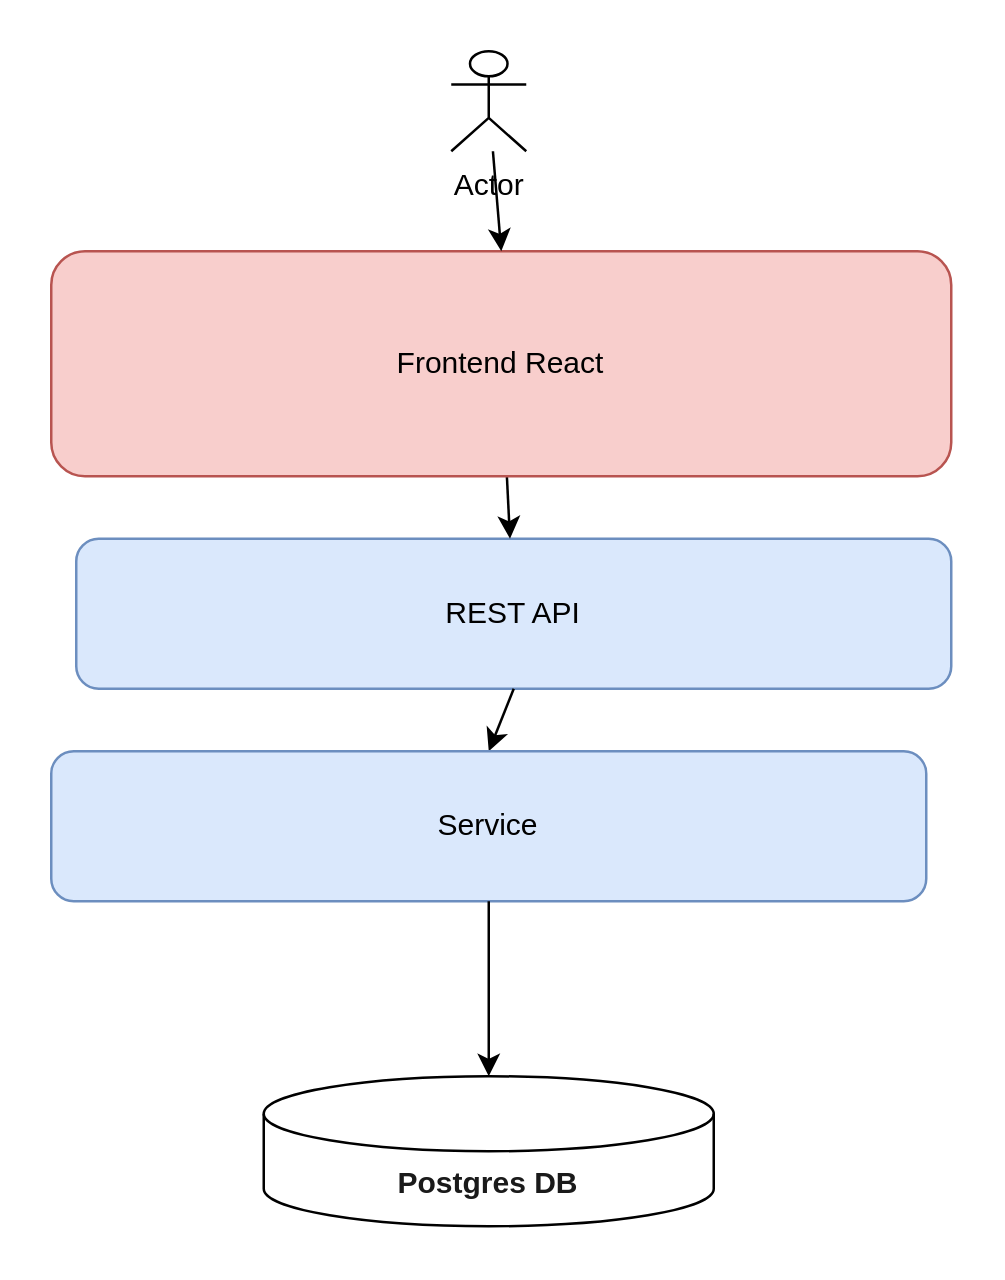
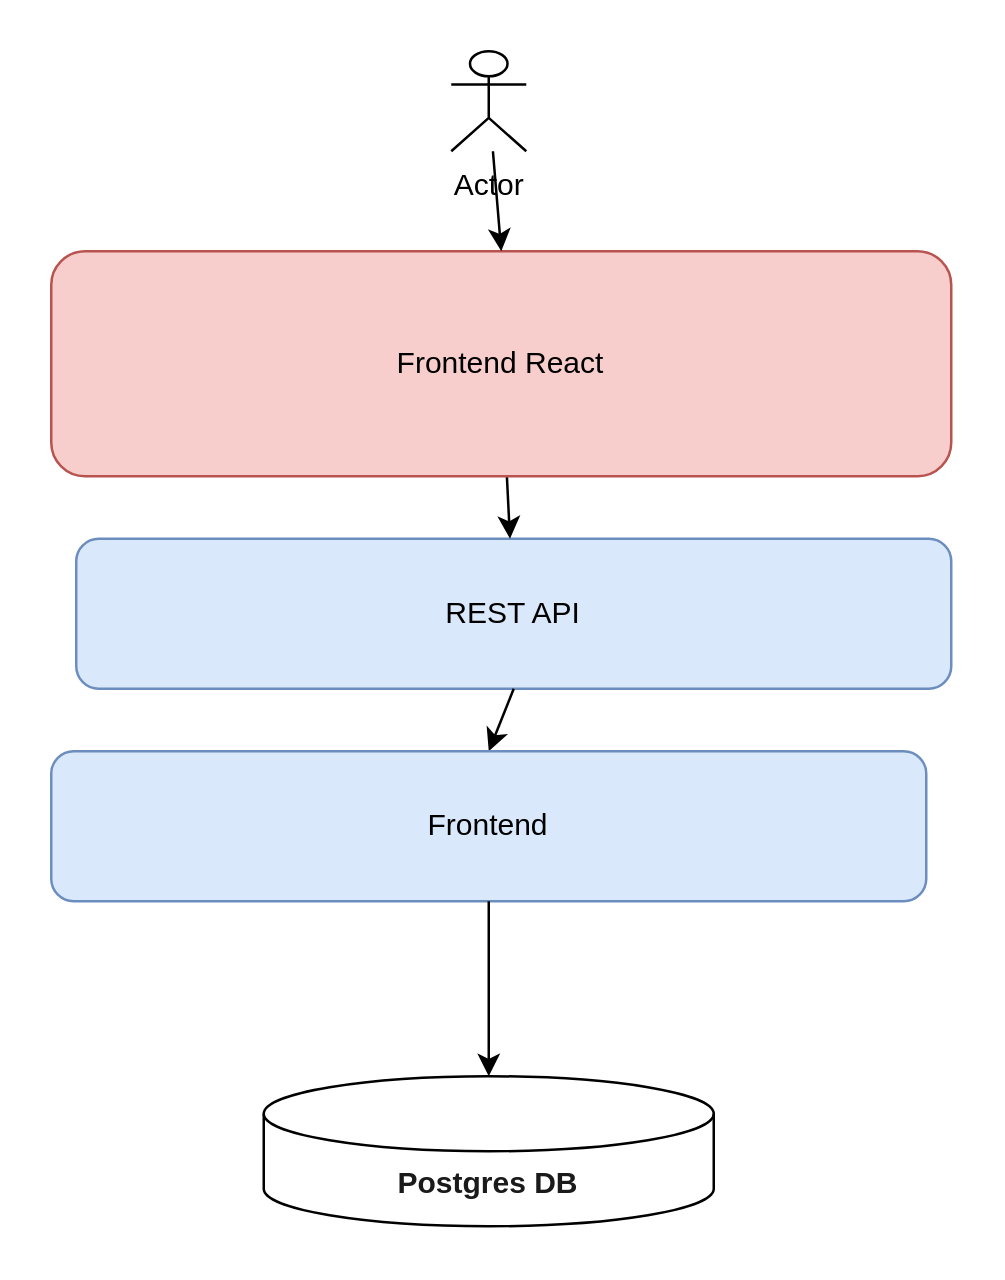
node "Service": label "Service" -> "Frontend"
